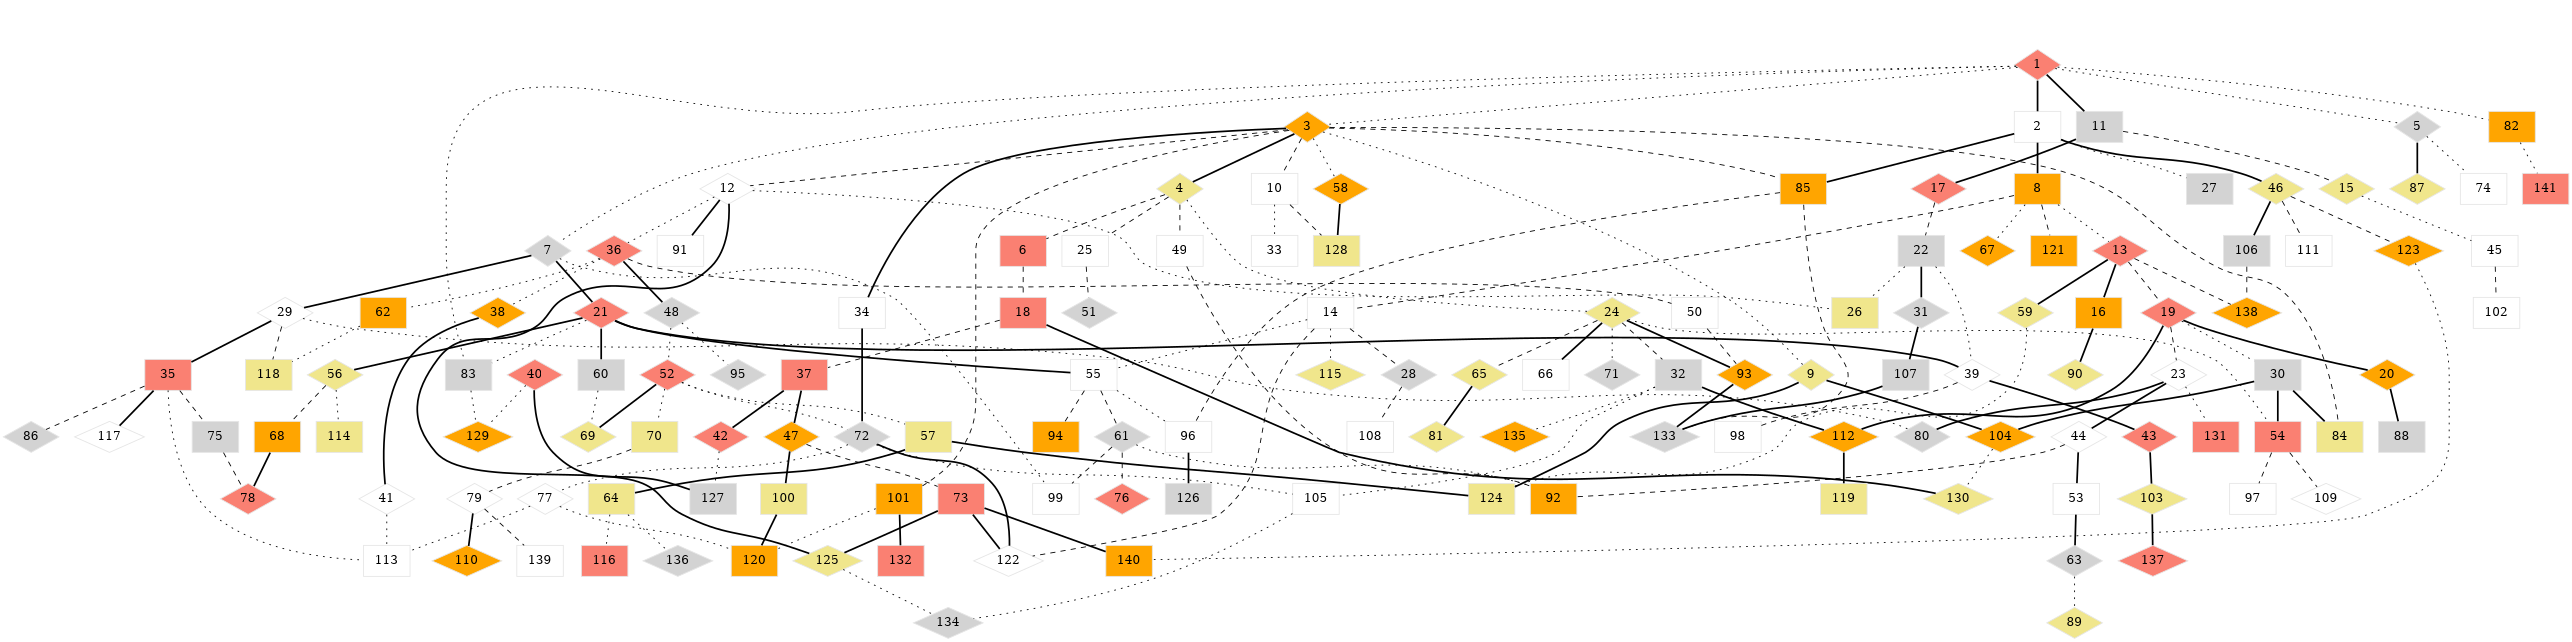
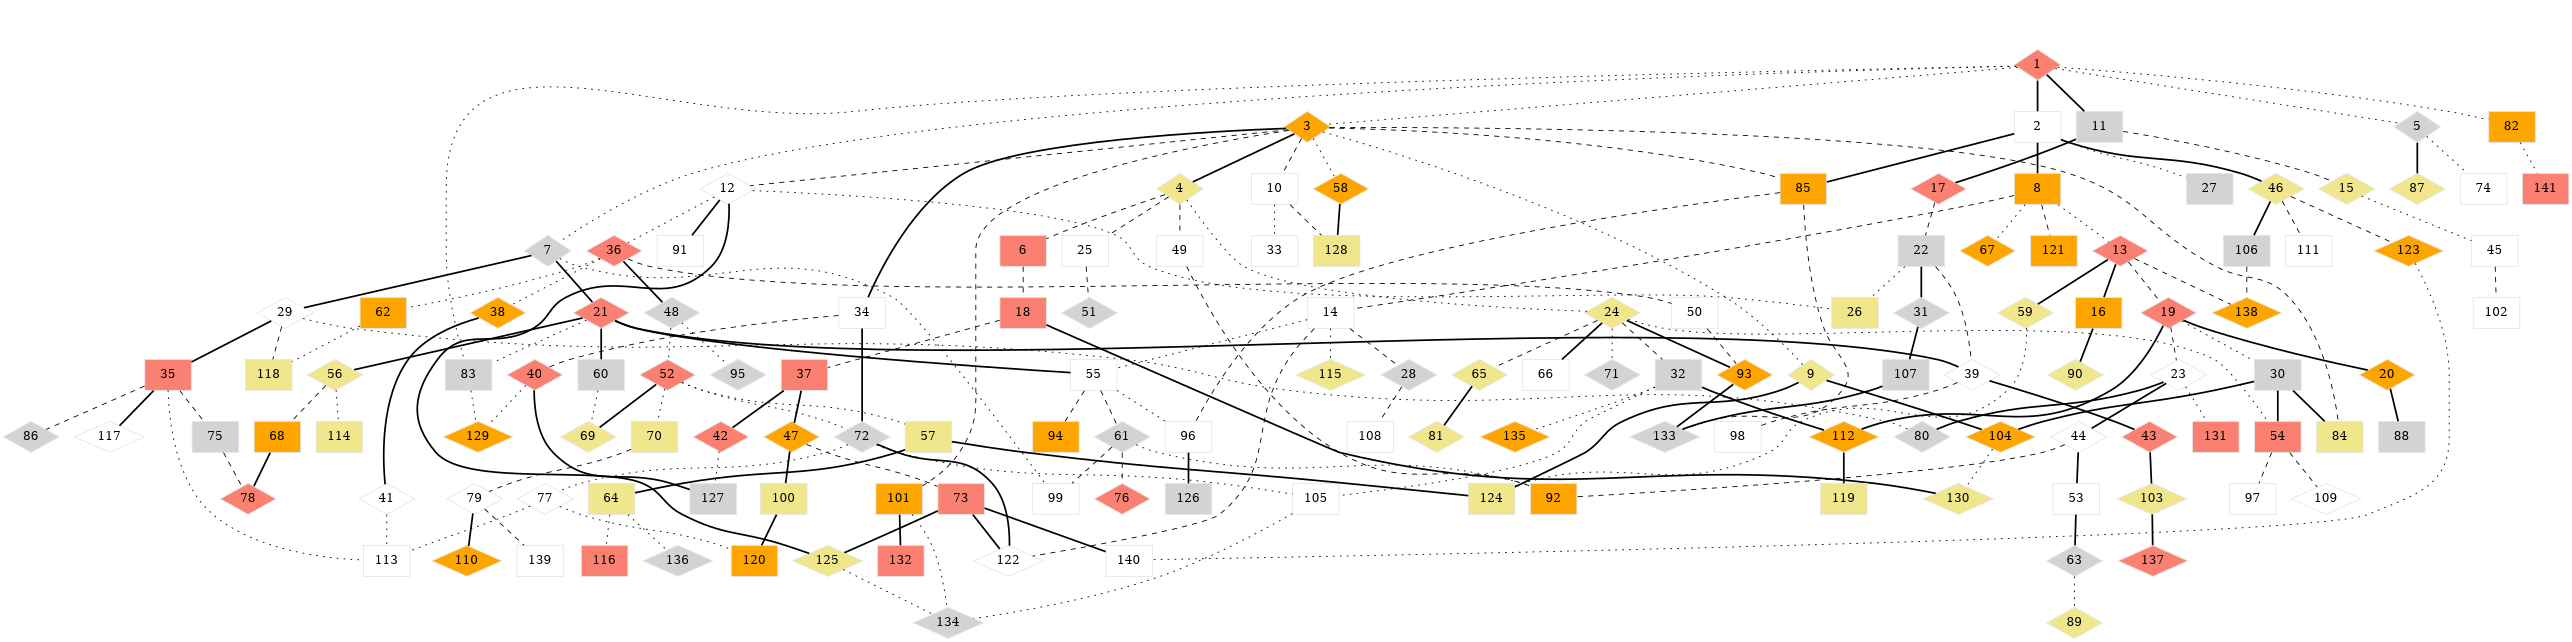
edge "22" -- "39": style dotted -> dashed
edge "34" -- "40": added
edge "101" -- "120": now "101" -- "134"
node "140": fillcolor orange -> white
